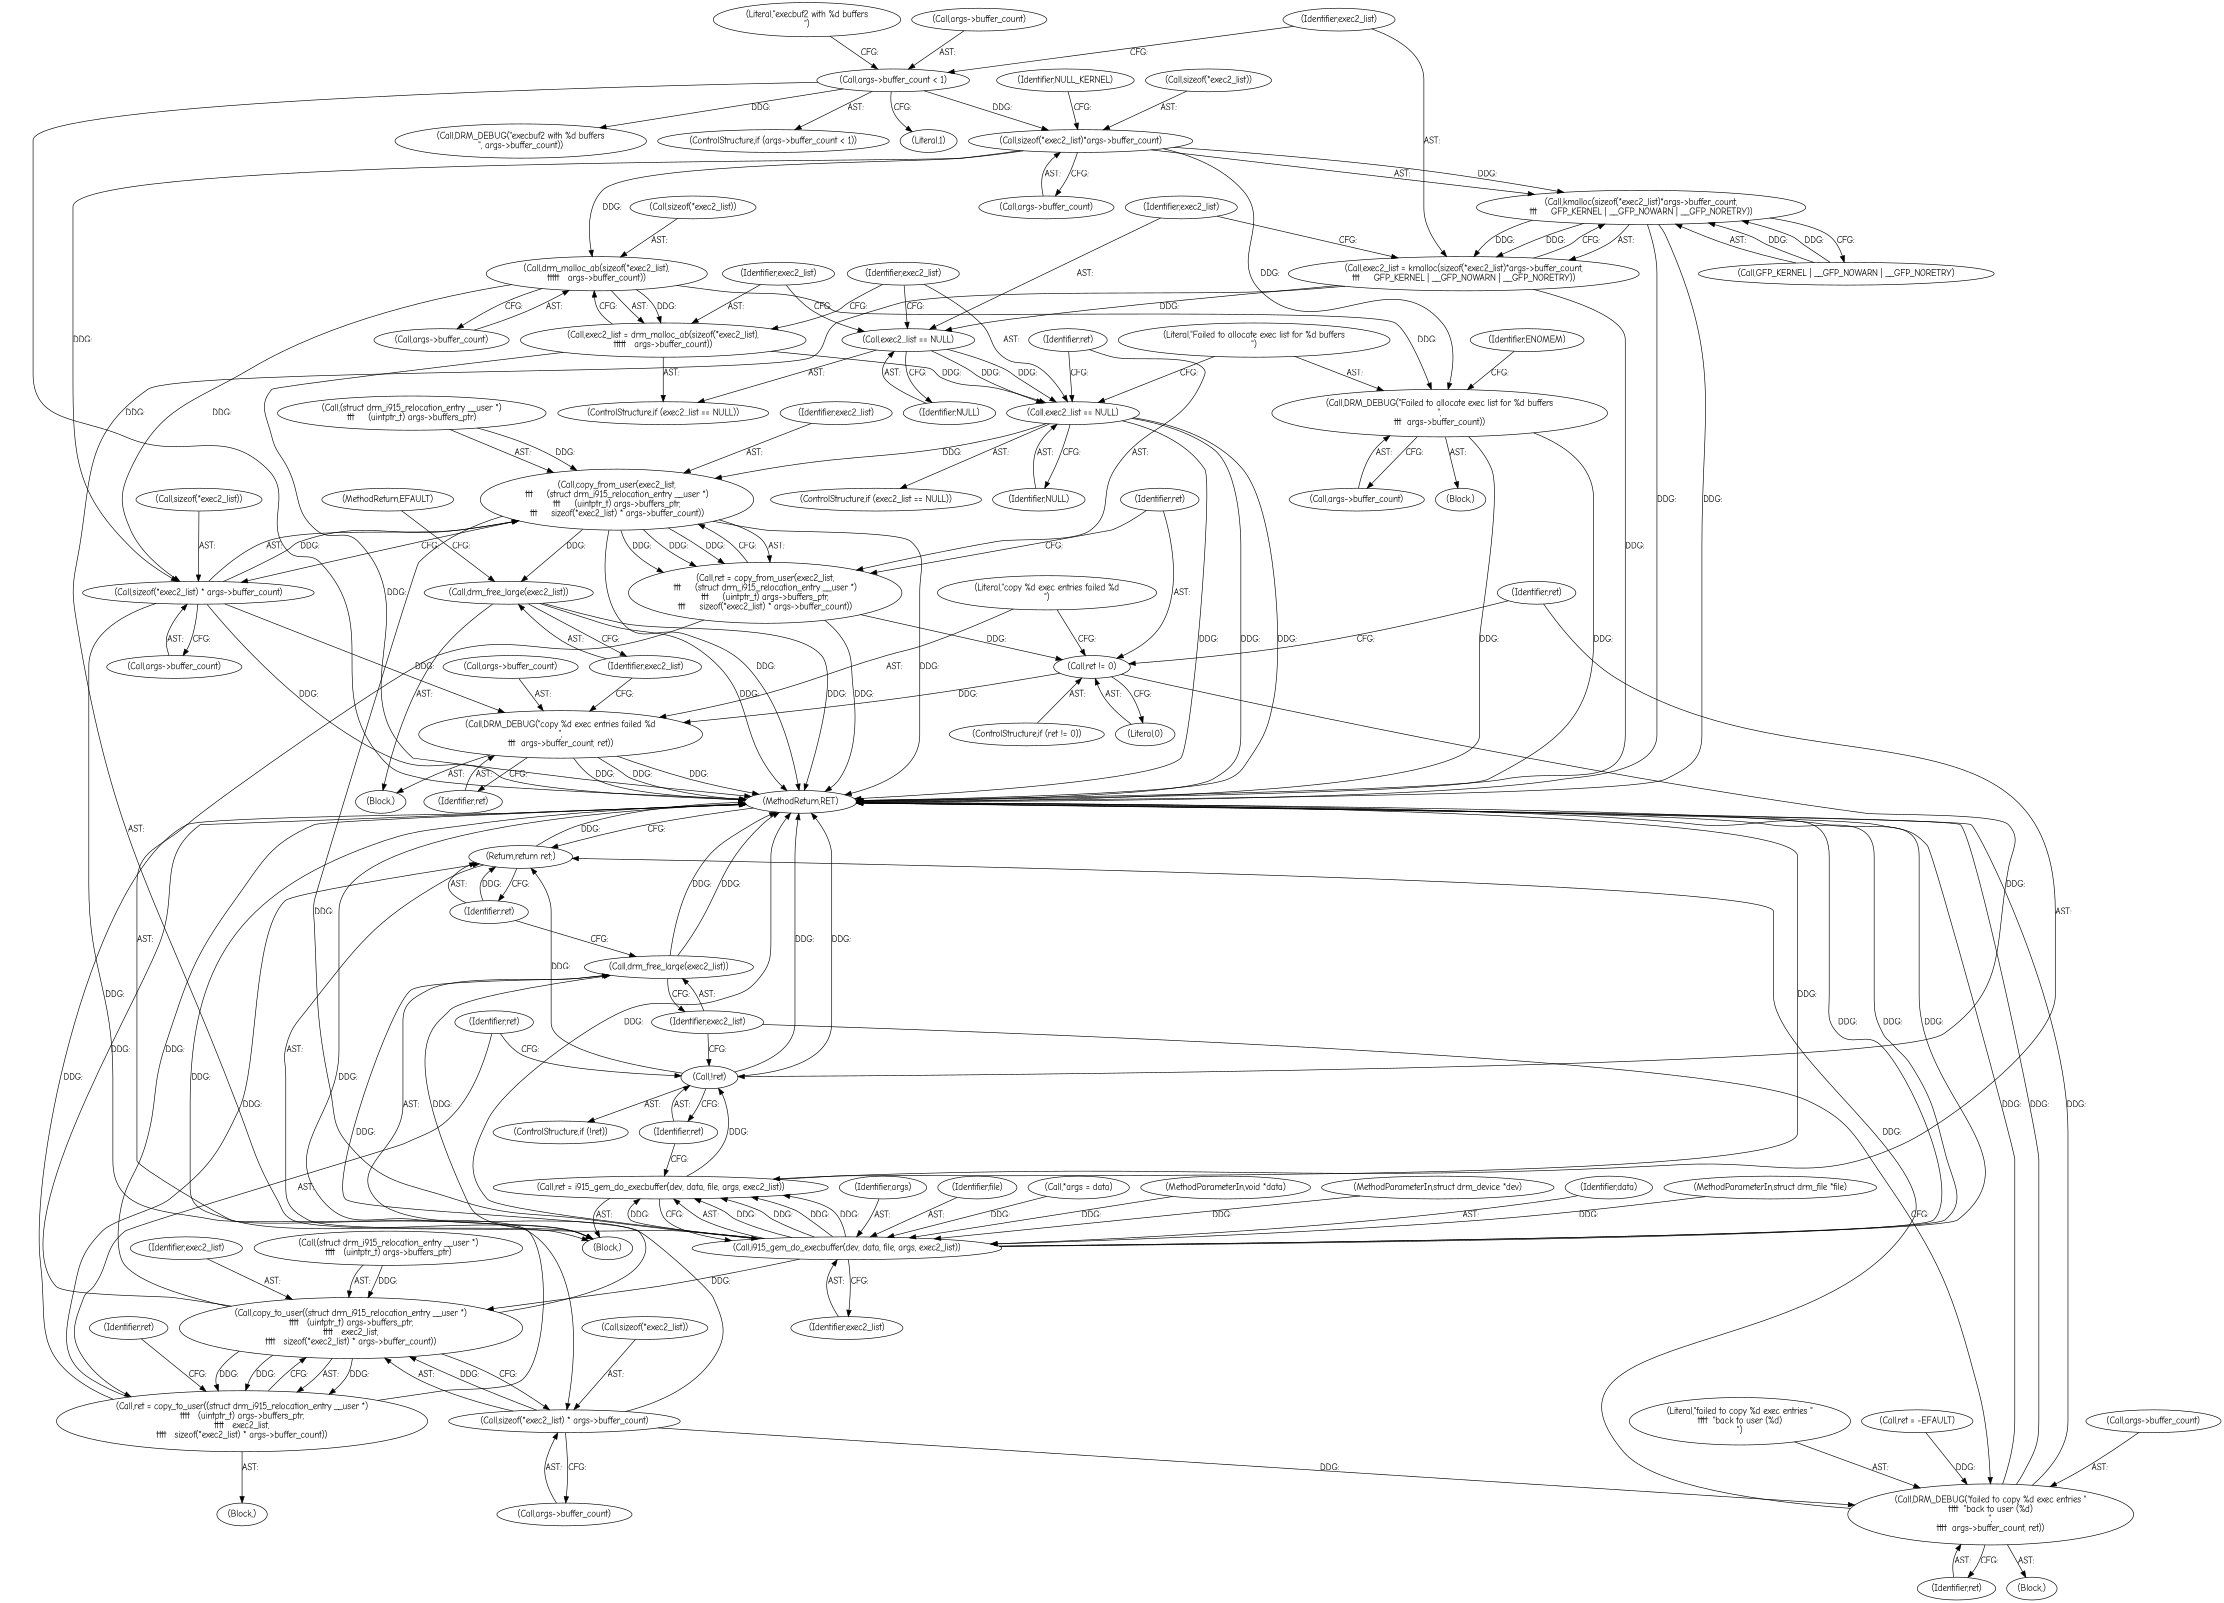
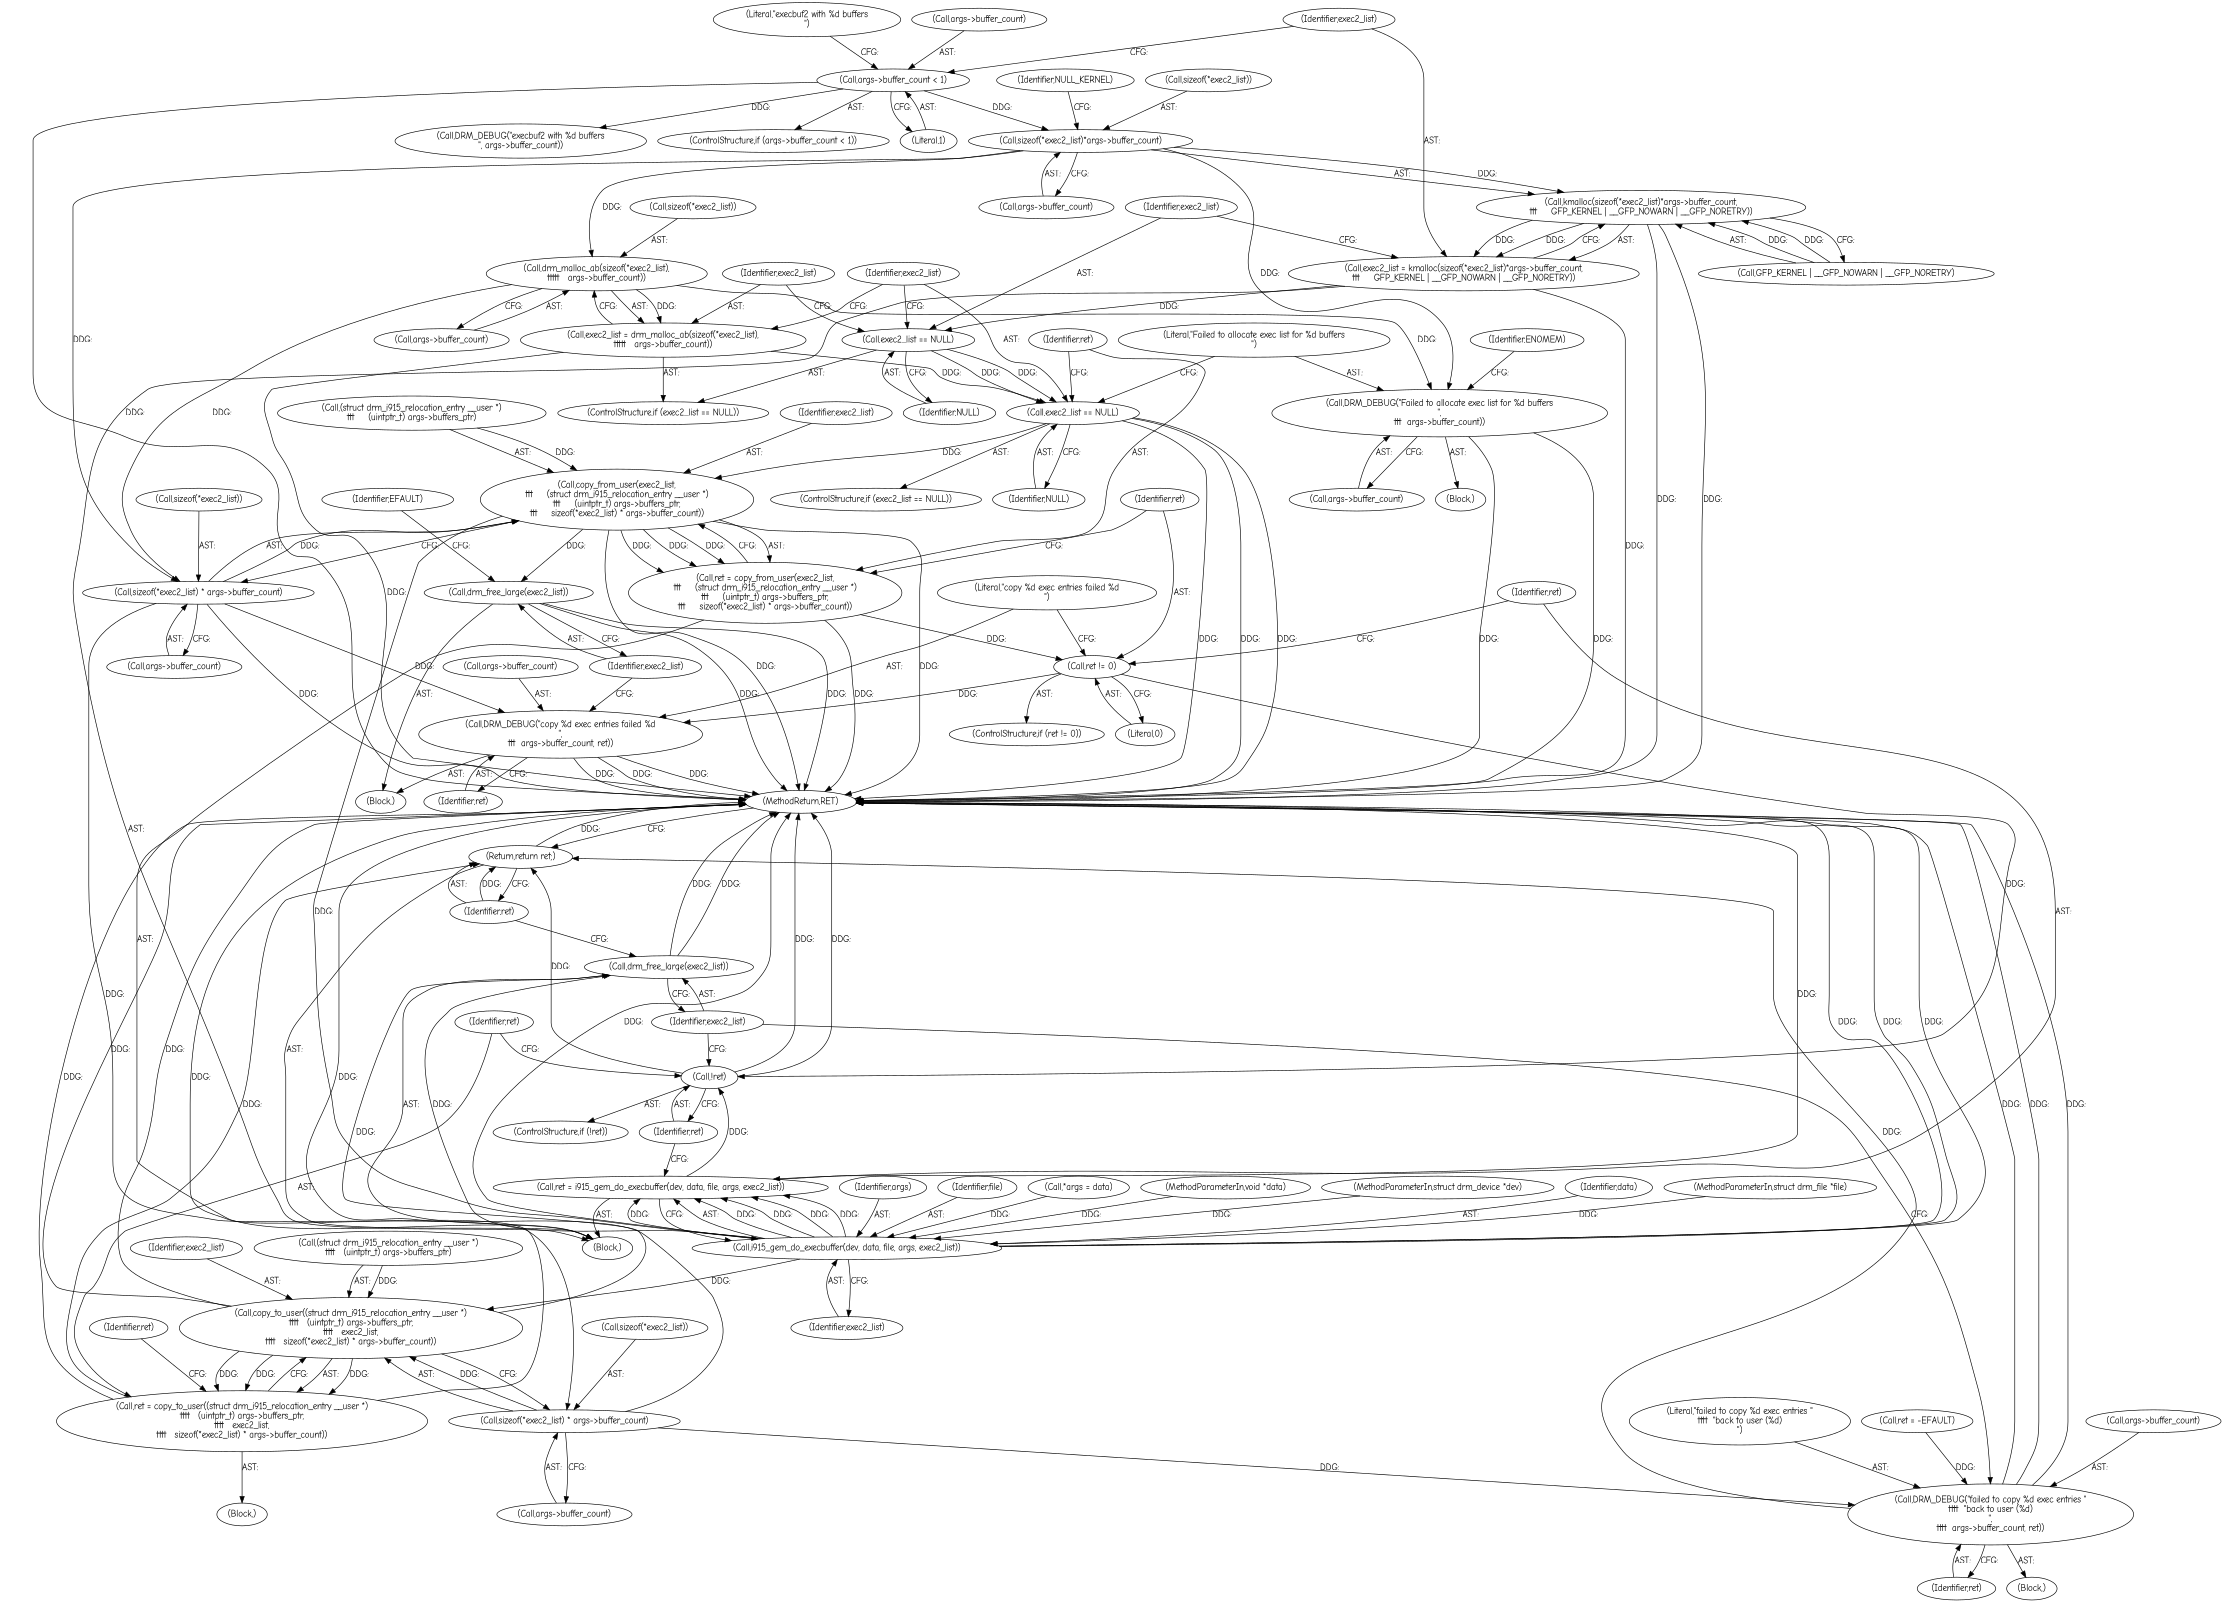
edge "(Literal,1)" -> "(Call,args->buffer_count < 1)": added, label "AST:"
node "(MethodReturn,EFAULT)": label "(MethodReturn,EFAULT)" -> "(Identifier,EFAULT)"
edge "(ControlStructure,if (ret != 0))" -> "(Call,ret != 0)": reversed
